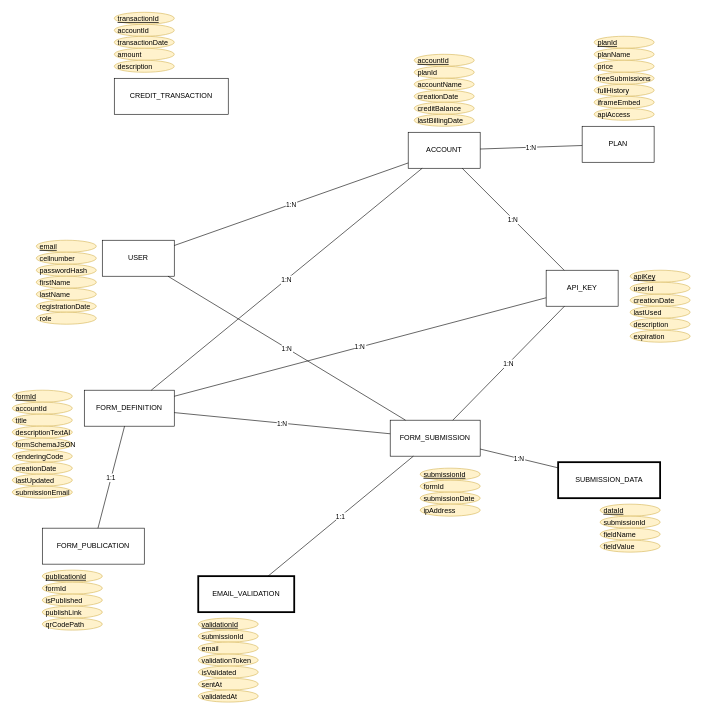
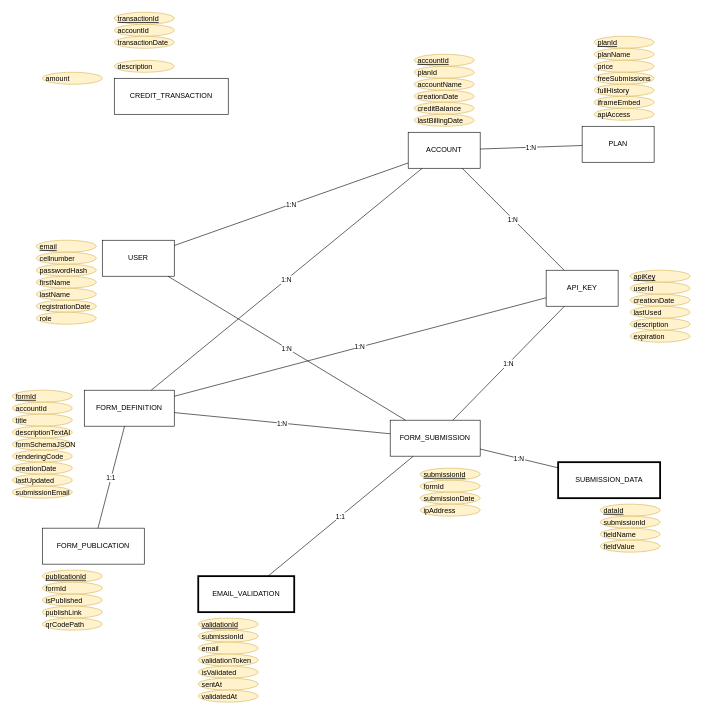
node "amount": moved (144, 54) -> (72, 78)
